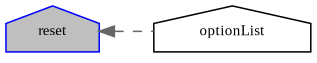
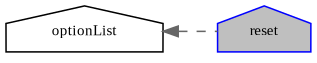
edge "optionList" -> "reset": reversed
